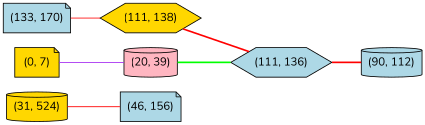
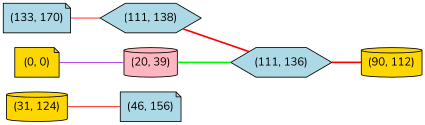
node "(111, 138)": fillcolor gold -> lightblue
node "(0, 7)": label "(0, 7)" -> "(0, 0)"
node "(90, 112)": fillcolor lightblue -> gold
node "(31, 524)": label "(31, 524)" -> "(31, 124)"
